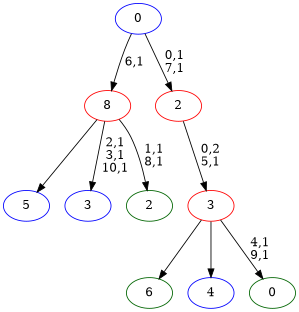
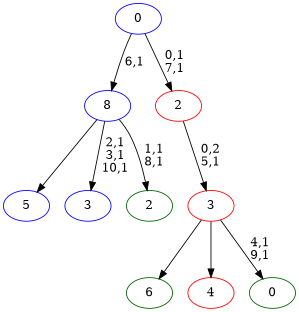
node "8": color red -> blue
node "4": color blue -> red
